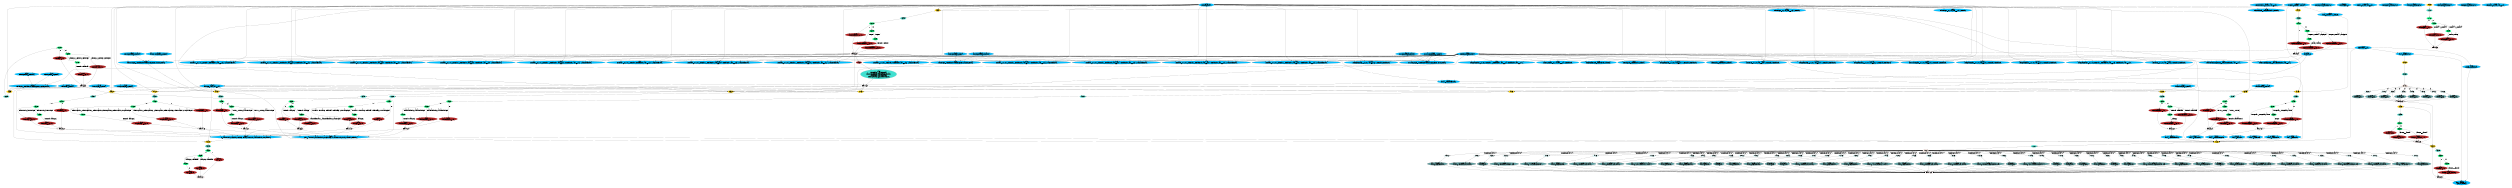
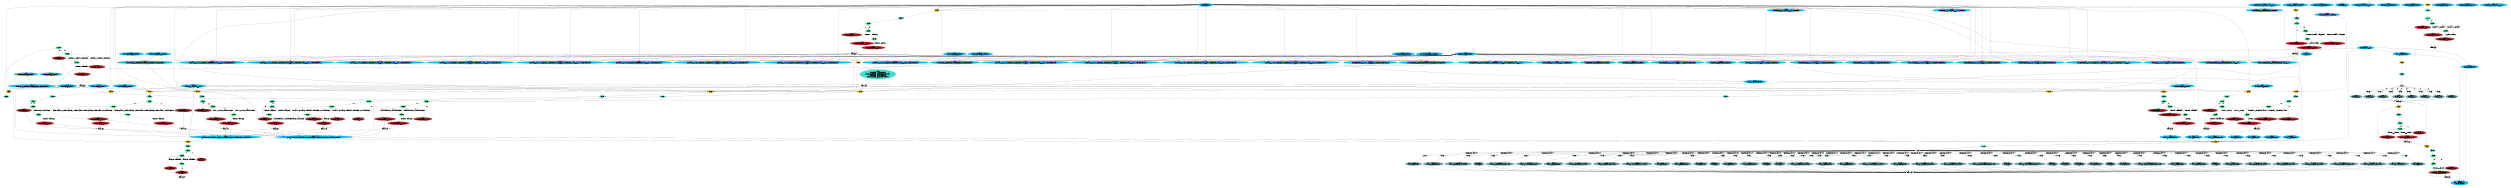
edge "1362:IF" -> "1364:IF": label "!(tx_request)" -> "read_irq_reg"
node "1178:AL": fillcolor firebrick -> gold
edge "1893:IF" -> "1894:NS bus_error_irq <= #Tp 1'b1;": removed, label "(set_bus_error_irq & bus_error_irq_en)"
node "1786:BS data_out = irq_en_ext;": added
